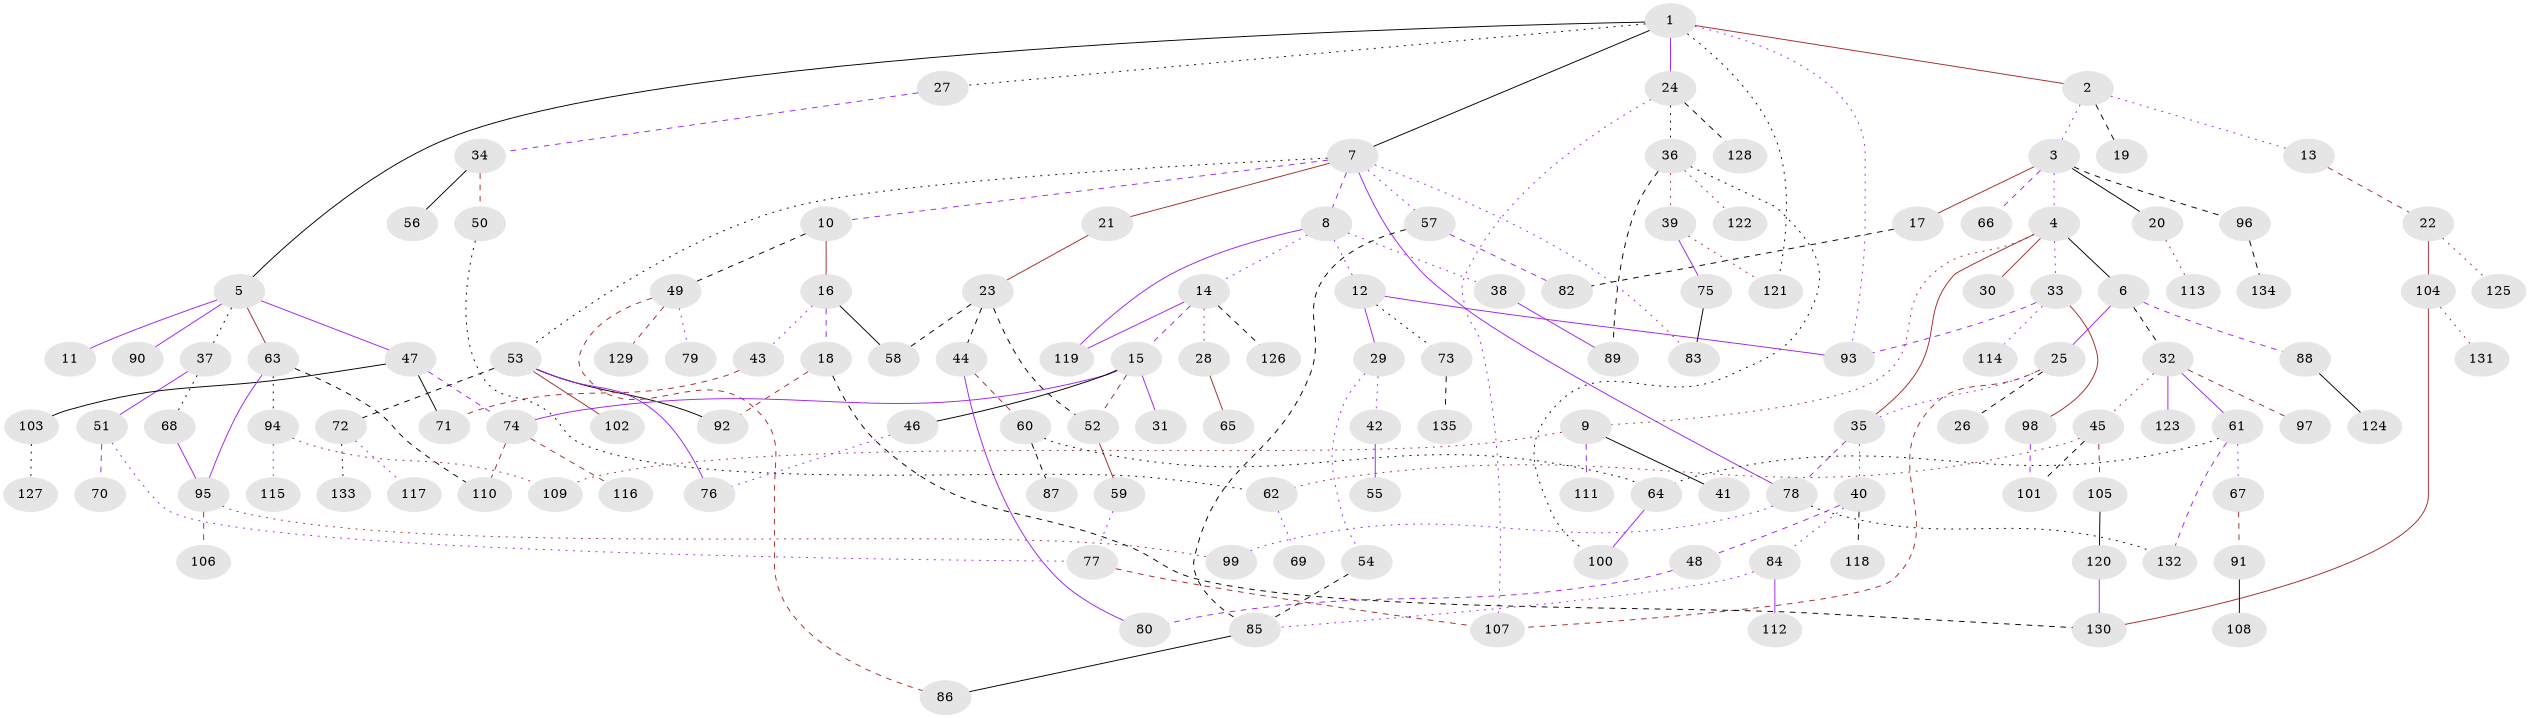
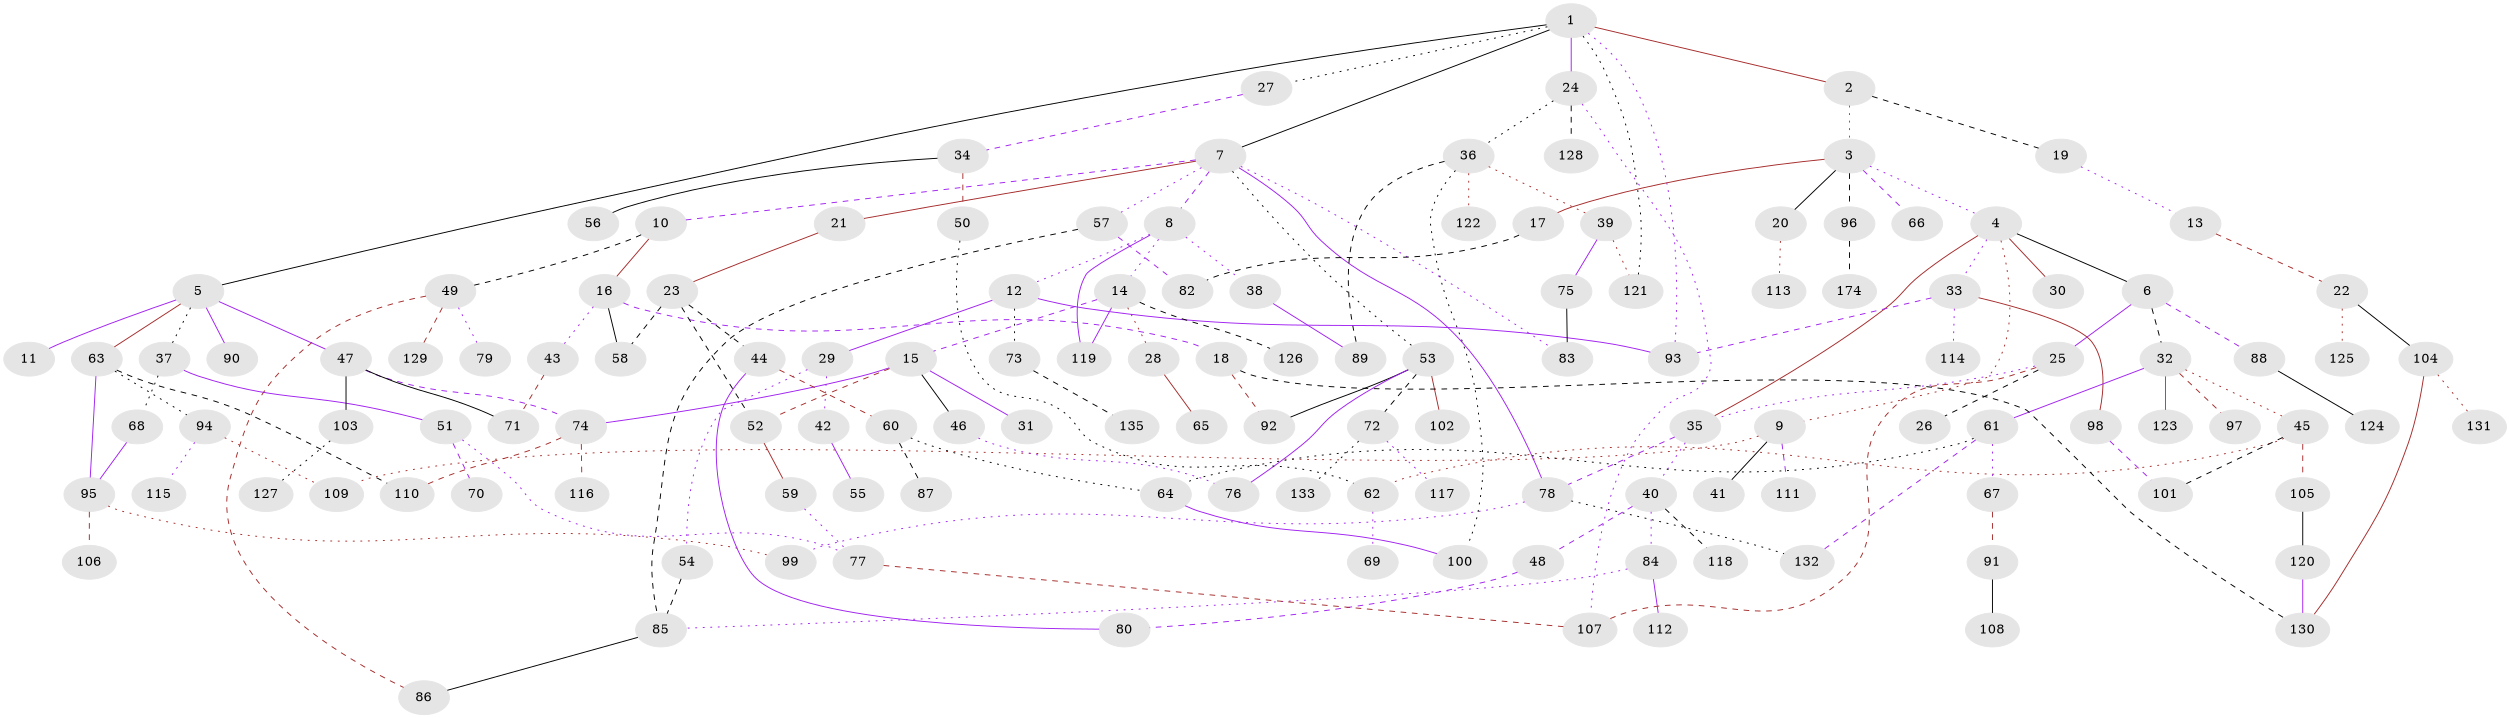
edge "2" -- "13": now "19" -- "13"
edge "22" -- "104": color brown -> black
node "134": label "134" -> "174"
